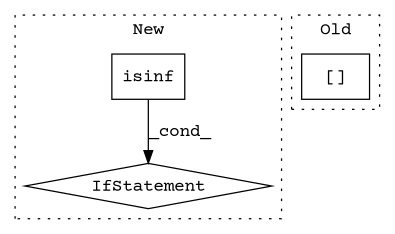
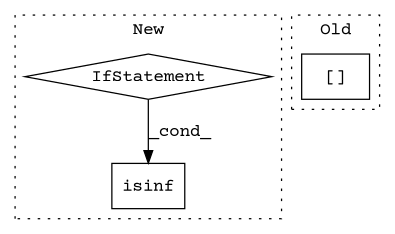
edge "isinf" -> "IfStatement": reversed
